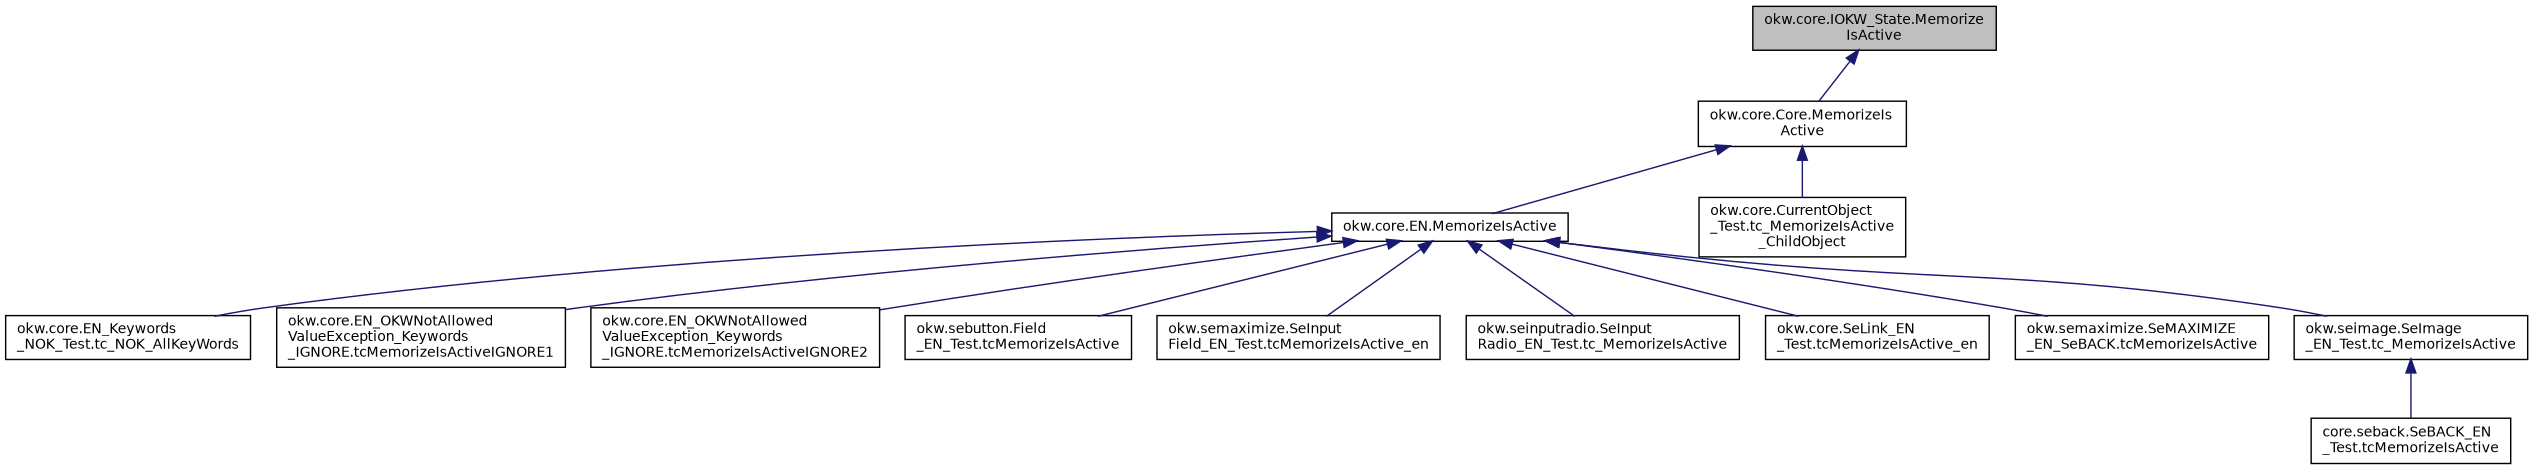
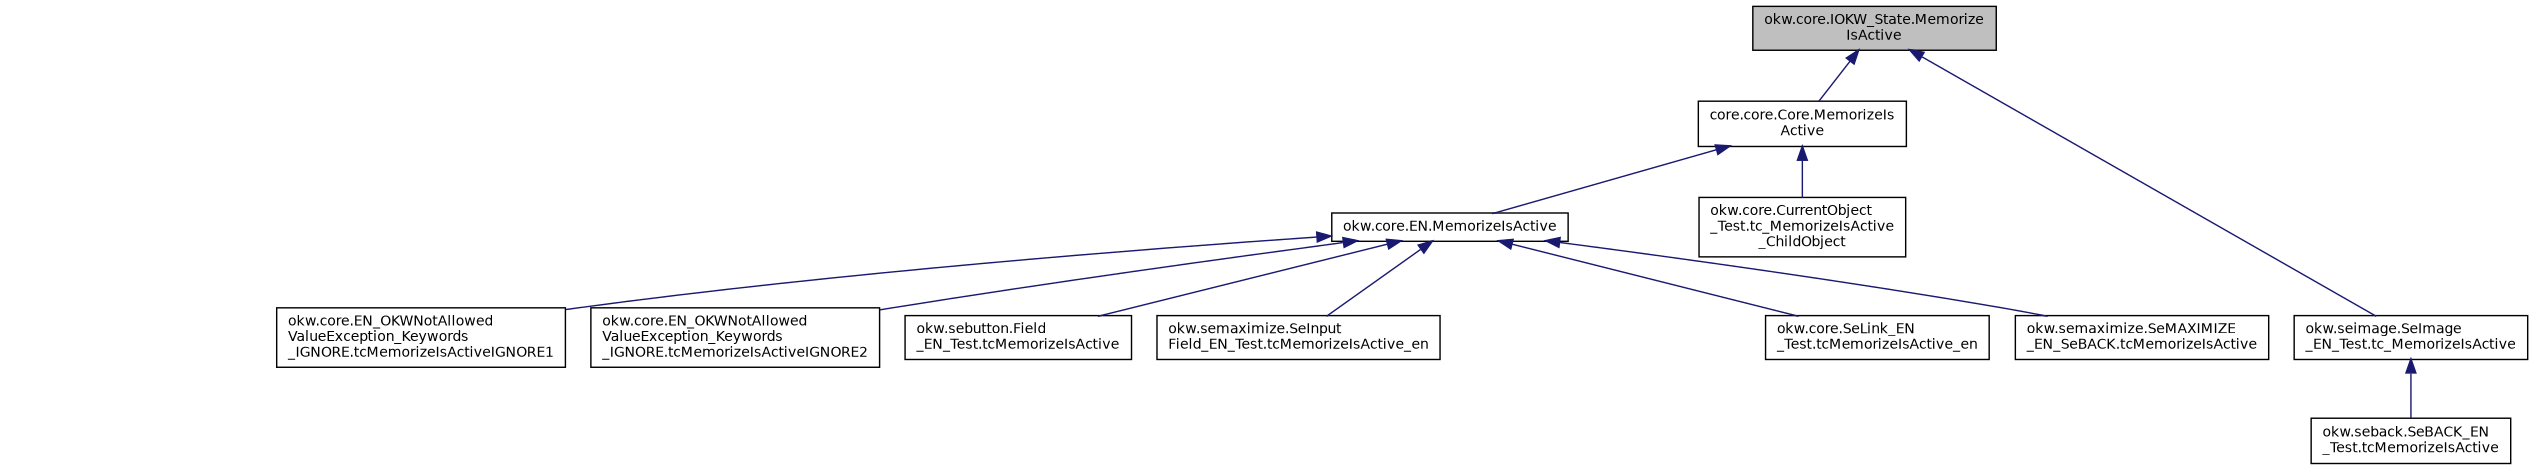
node "okw.core.Core.MemorizeIs Active": label "okw.core.Core.MemorizeIs Active" -> "core.core.Core.MemorizeIs Active"
edge "okw.seimage.SeImage _EN_Test.tc_MemorizeIsActive" -> "okw.core.EN.MemorizeIsActive": now "okw.seimage.SeImage _EN_Test.tc_MemorizeIsActive" -> "okw.core.IOKW_State.Memorize IsActive"
node "okw.core.EN_Keywords _NOK_Test.tc_NOK_AllKeyWords": removed
node "okw.seinputradio.SeInput Radio_EN_Test.tc_MemorizeIsActive": removed
node "core.seback.SeBACK_EN _Test.tcMemorizeIsActive": label "core.seback.SeBACK_EN _Test.tcMemorizeIsActive" -> "okw.seback.SeBACK_EN _Test.tcMemorizeIsActive"
